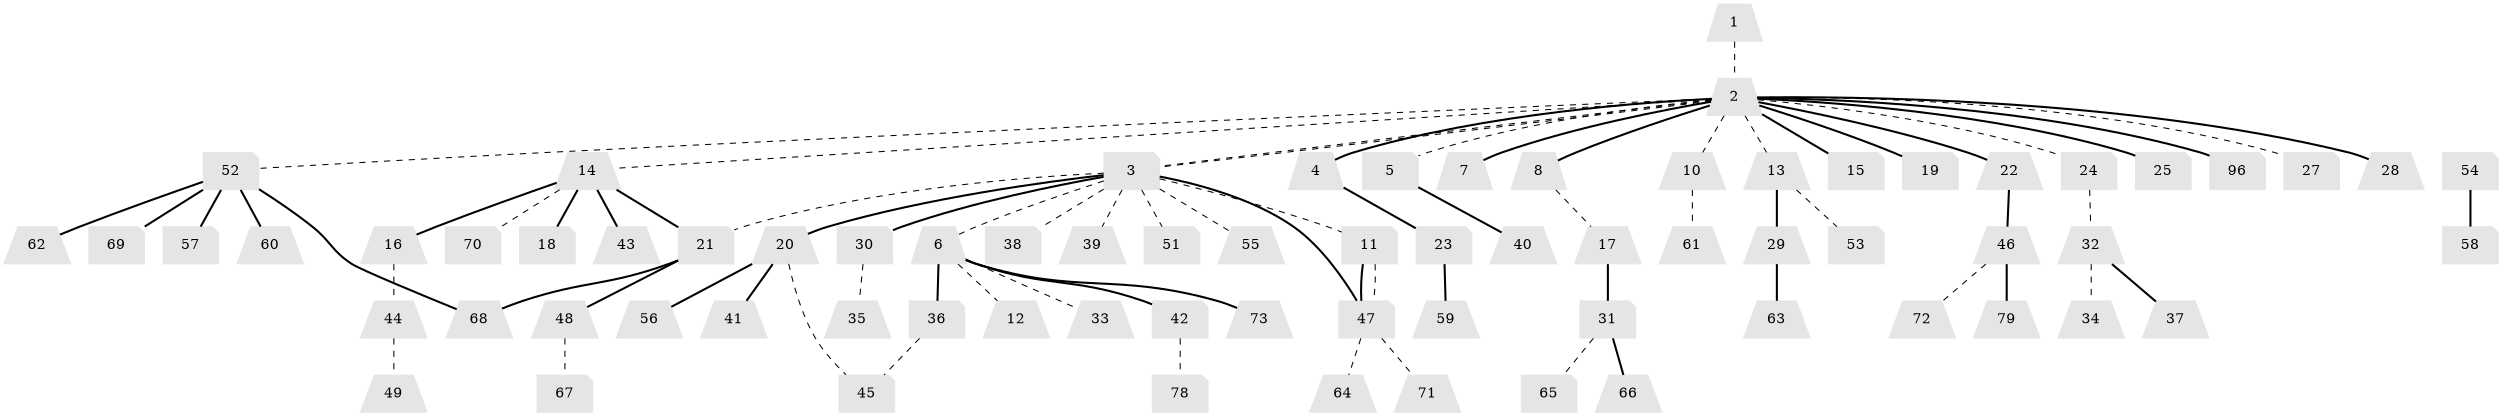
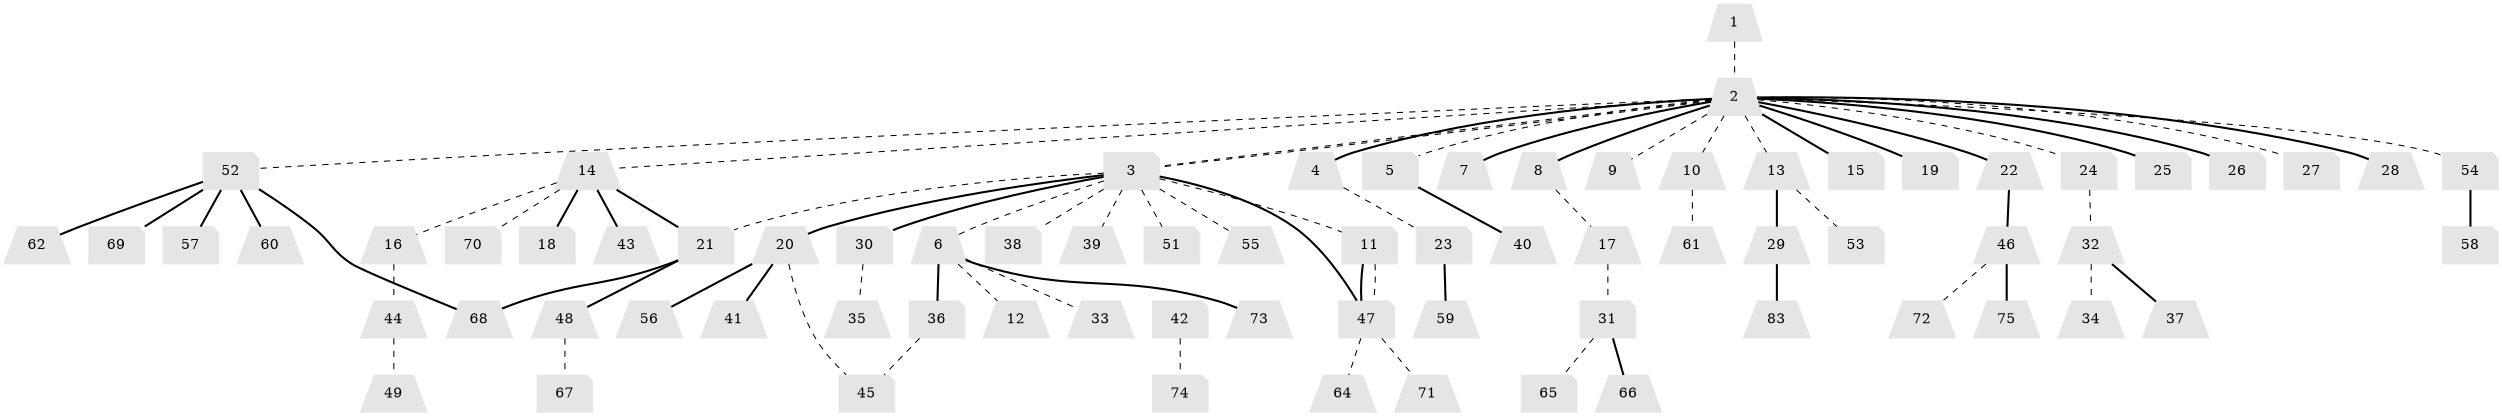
edge "2" -- "54": added
node "9": added
node "96": label "96" -> "26"
edge "14" -- "16": style bold -> dashed
edge "4" -- "23": style bold -> dashed
edge "17" -- "31": style bold -> dashed
edge "6" -- "42": removed
node "63": label "63" -> "83"
node "79": label "79" -> "75"
node "78": label "78" -> "74"
